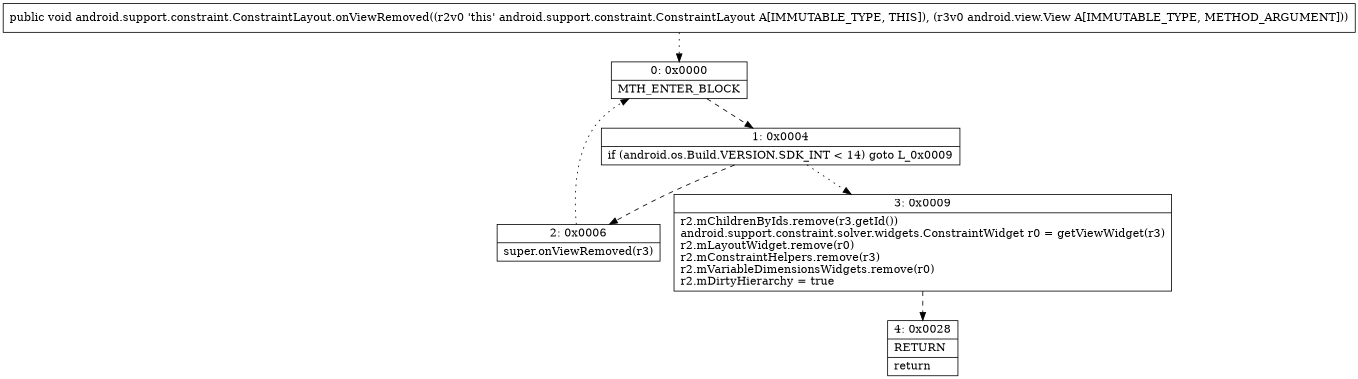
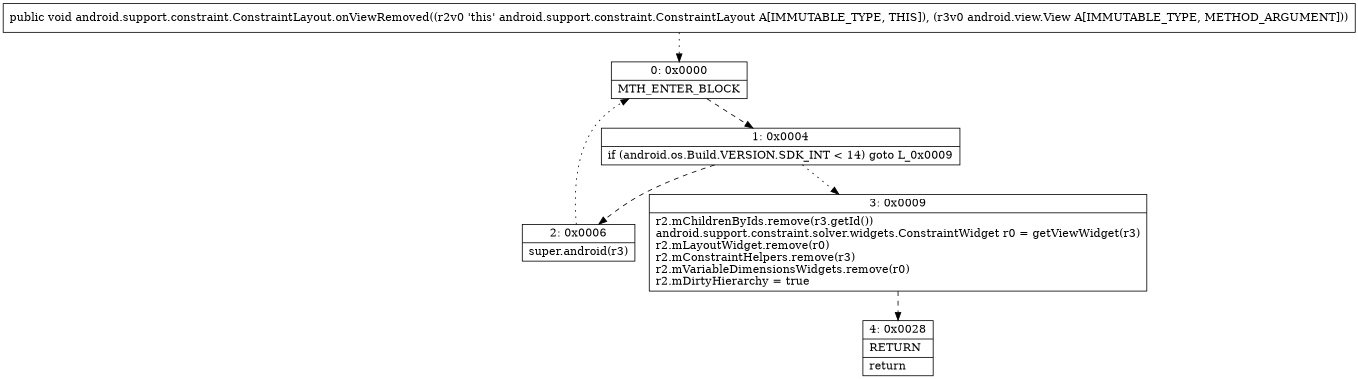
node "2: 0x0006": text "super.onViewRemoved(r3)" -> "super.android(r3)"
